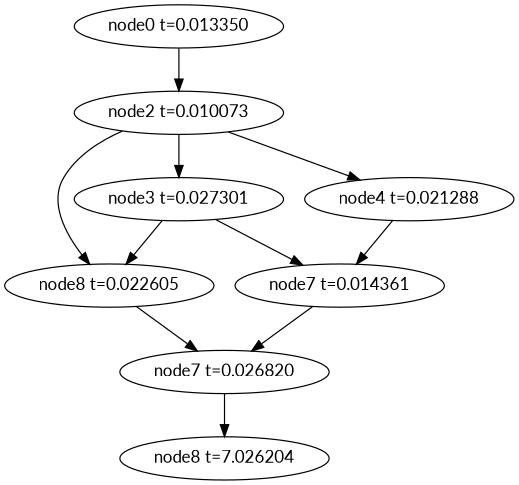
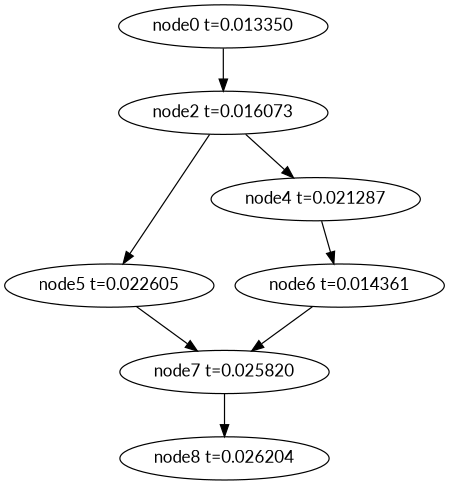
node "node2 t=0.010073": label "node2 t=0.010073" -> "node2 t=0.016073"
node "node3 t=0.027301": removed
node "node4 t=0.021288": label "node4 t=0.021288" -> "node4 t=0.021287"
node "node8 t=0.022605": label "node8 t=0.022605" -> "node5 t=0.022605"
node "node7 t=0.014361": label "node7 t=0.014361" -> "node6 t=0.014361"
node "node7 t=0.026820": label "node7 t=0.026820" -> "node7 t=0.025820"
node "node8 t=7.026204": label "node8 t=7.026204" -> "node8 t=0.026204"
